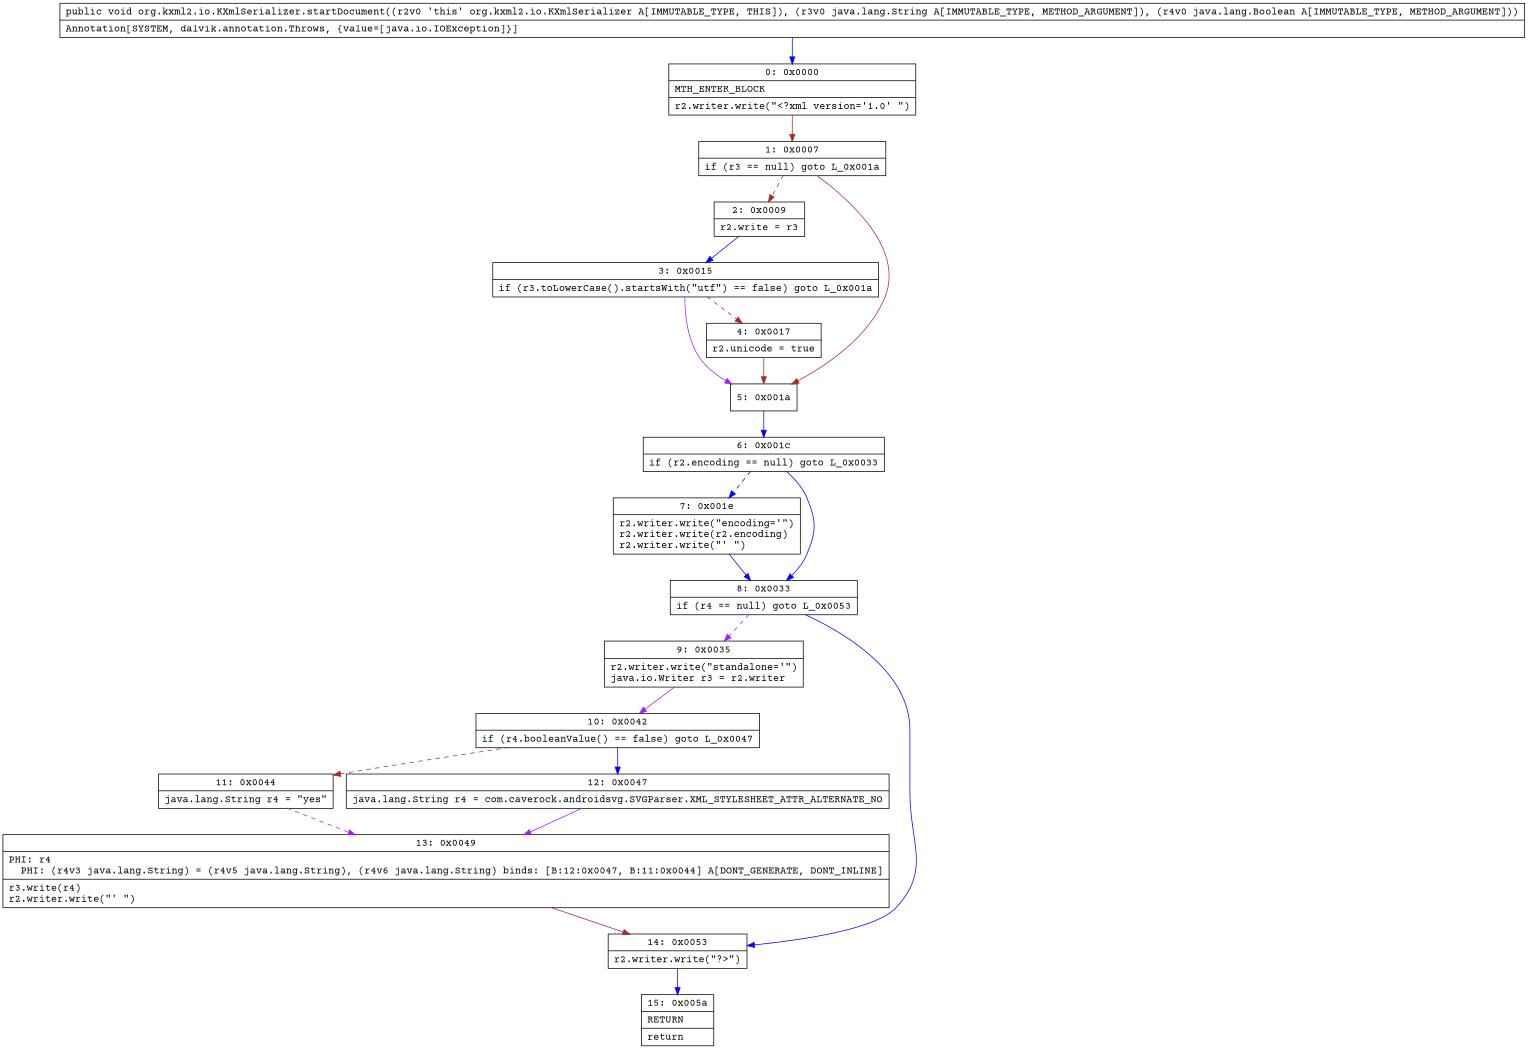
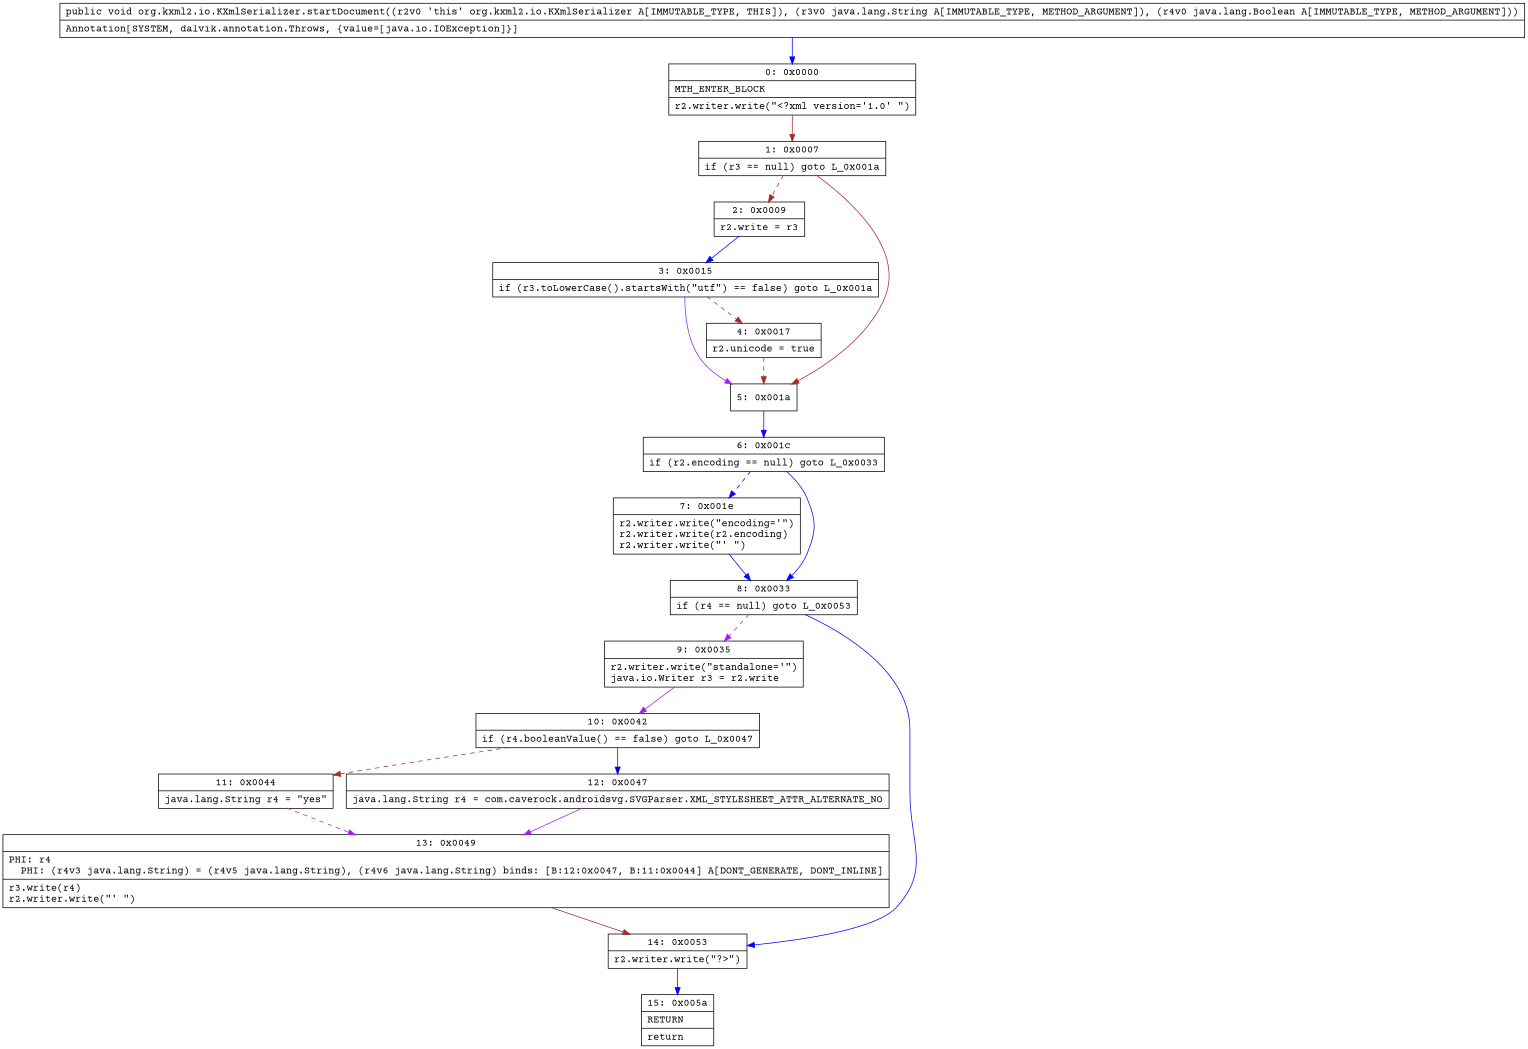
edge "4: 0x0017" -> "5: 0x001a": style solid -> dashed
node "9: 0x0035": text "java.io.Writer r3 = r2.writer" -> "java.io.Writer r3 = r2.write"
